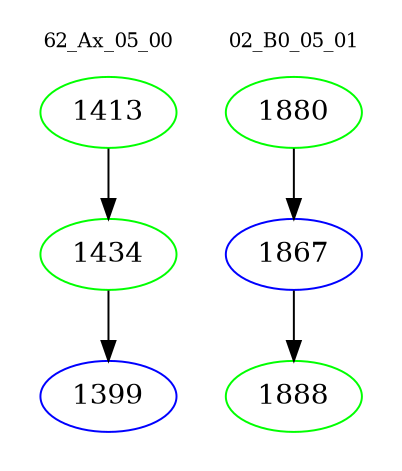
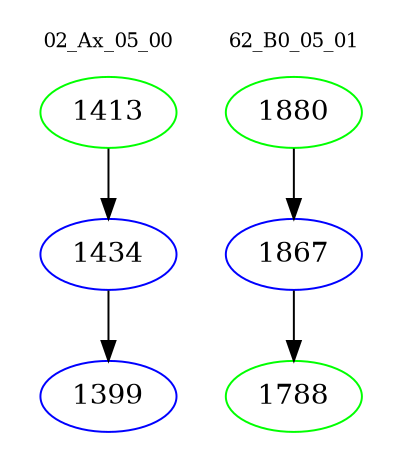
cluster "62_Ax_05_00": label "62_Ax_05_00" -> "02_Ax_05_00"
cluster "02_B0_05_01": label "02_B0_05_01" -> "62_B0_05_01"
node "1434": color green -> blue
node "1888": label "1888" -> "1788"
